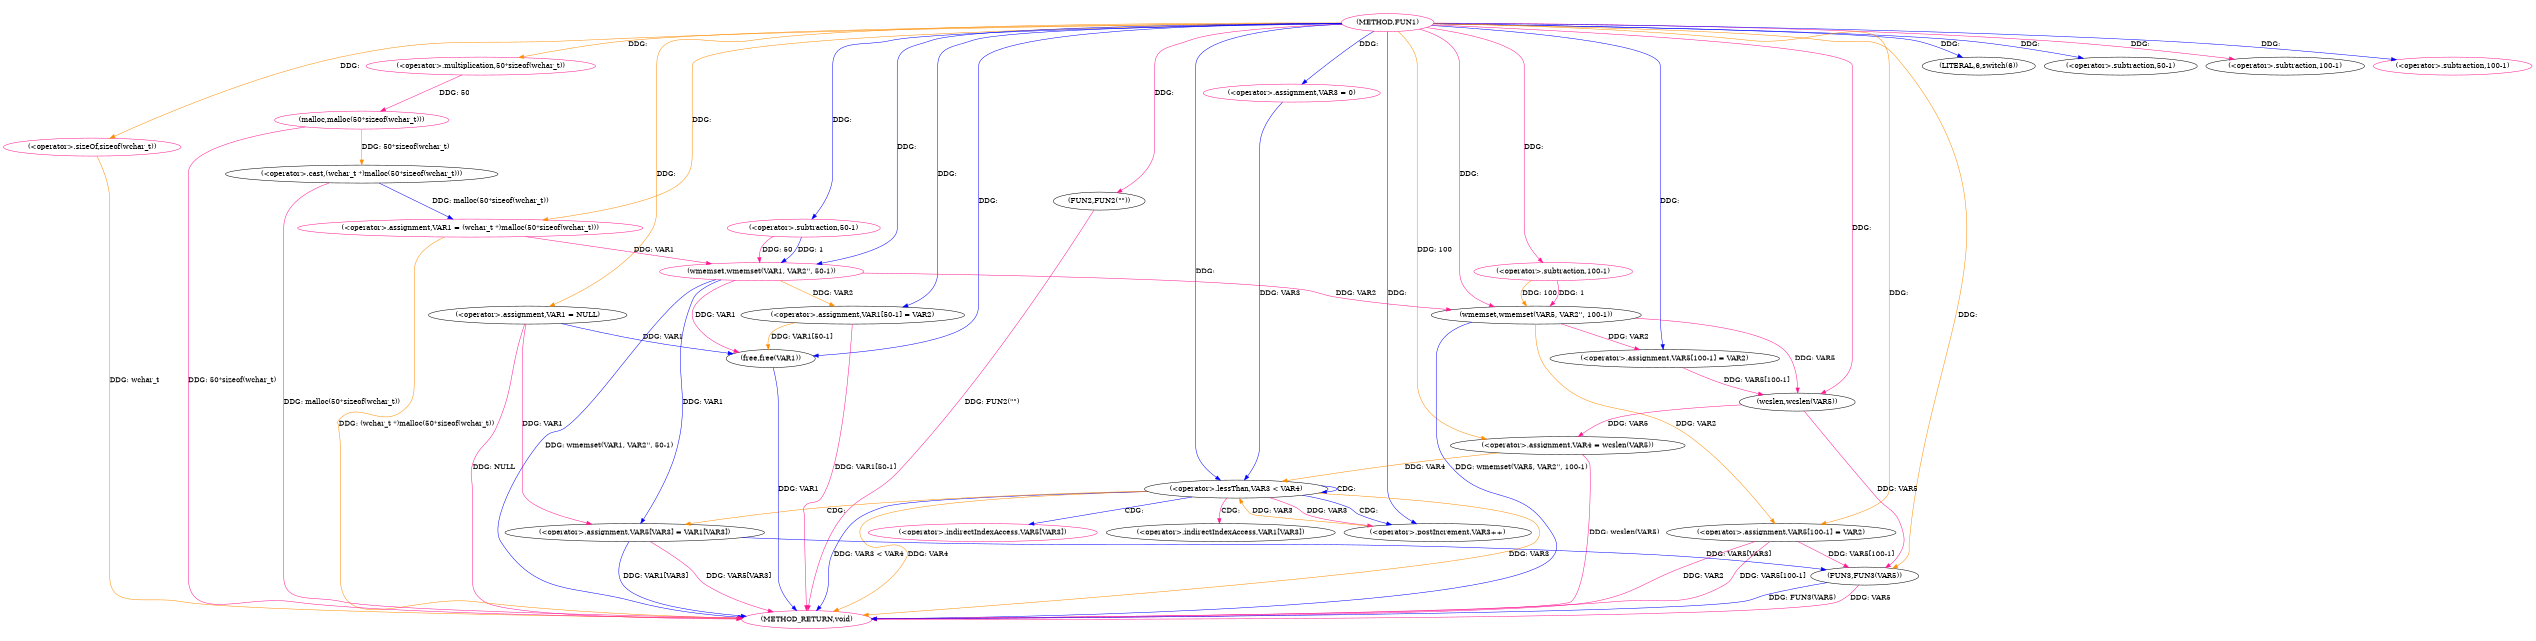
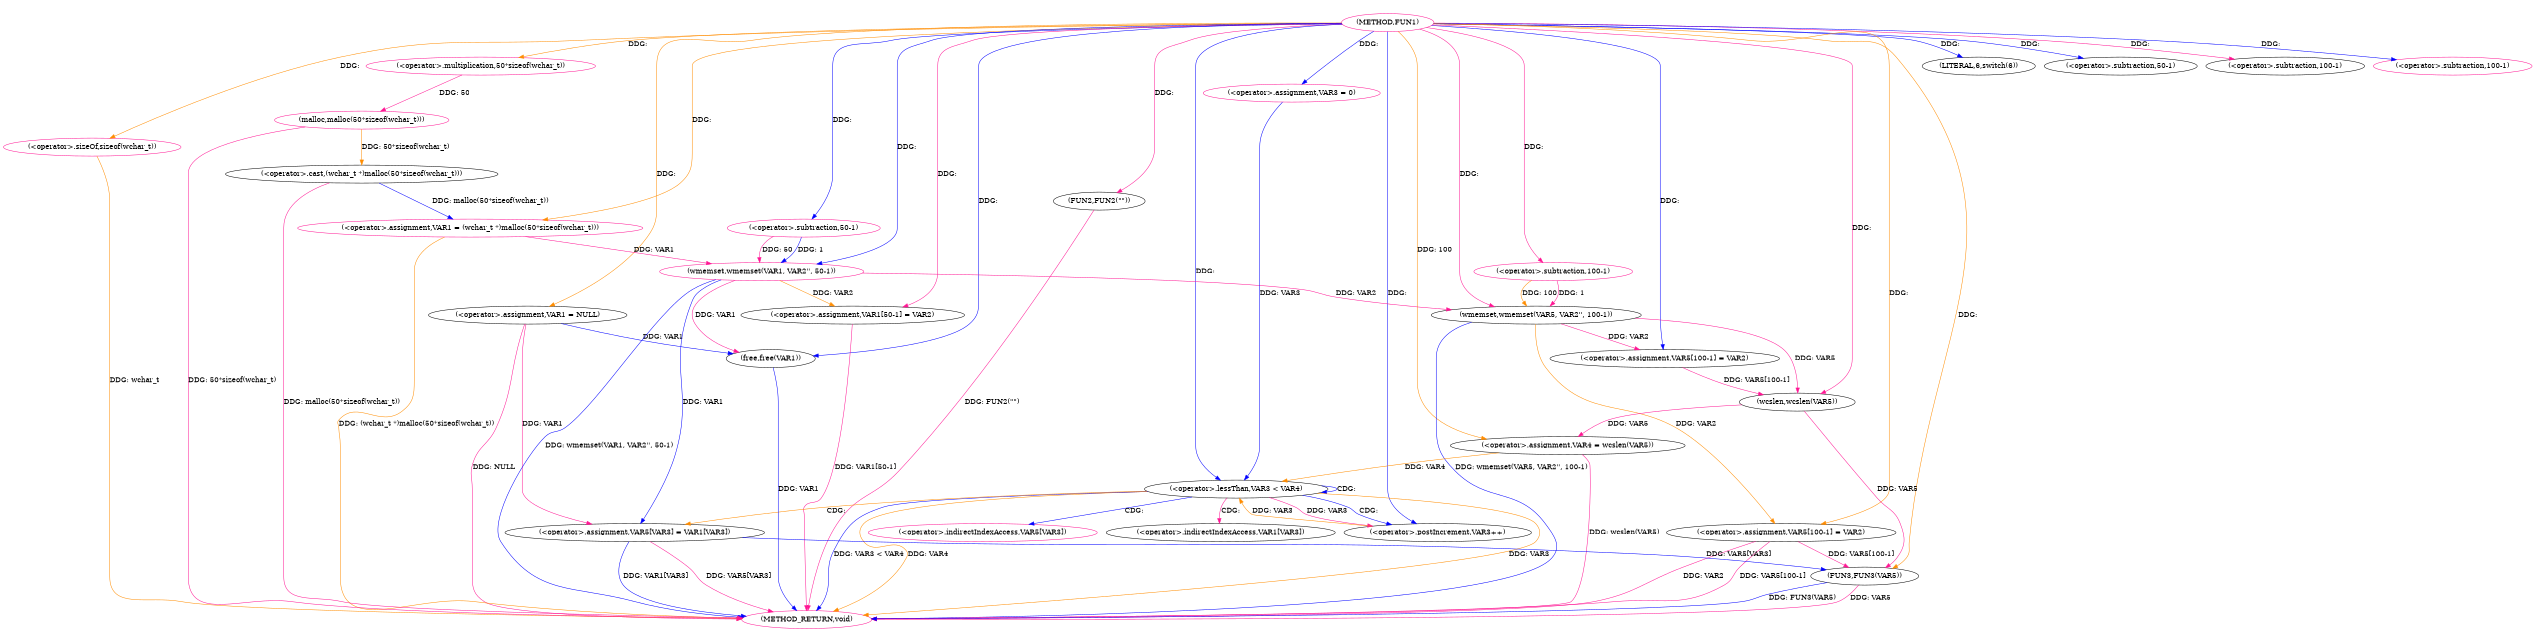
edge "(METHOD,FUN1)" -> "(<operator>.assignment,VAR1[50-1] = VAR2)": color blue -> deeppink
edge "(<operator>.assignment,VAR1[50-1] = VAR2)" -> "(free,free(VAR1))": removed, label "DDG: VAR1[50-1]"
